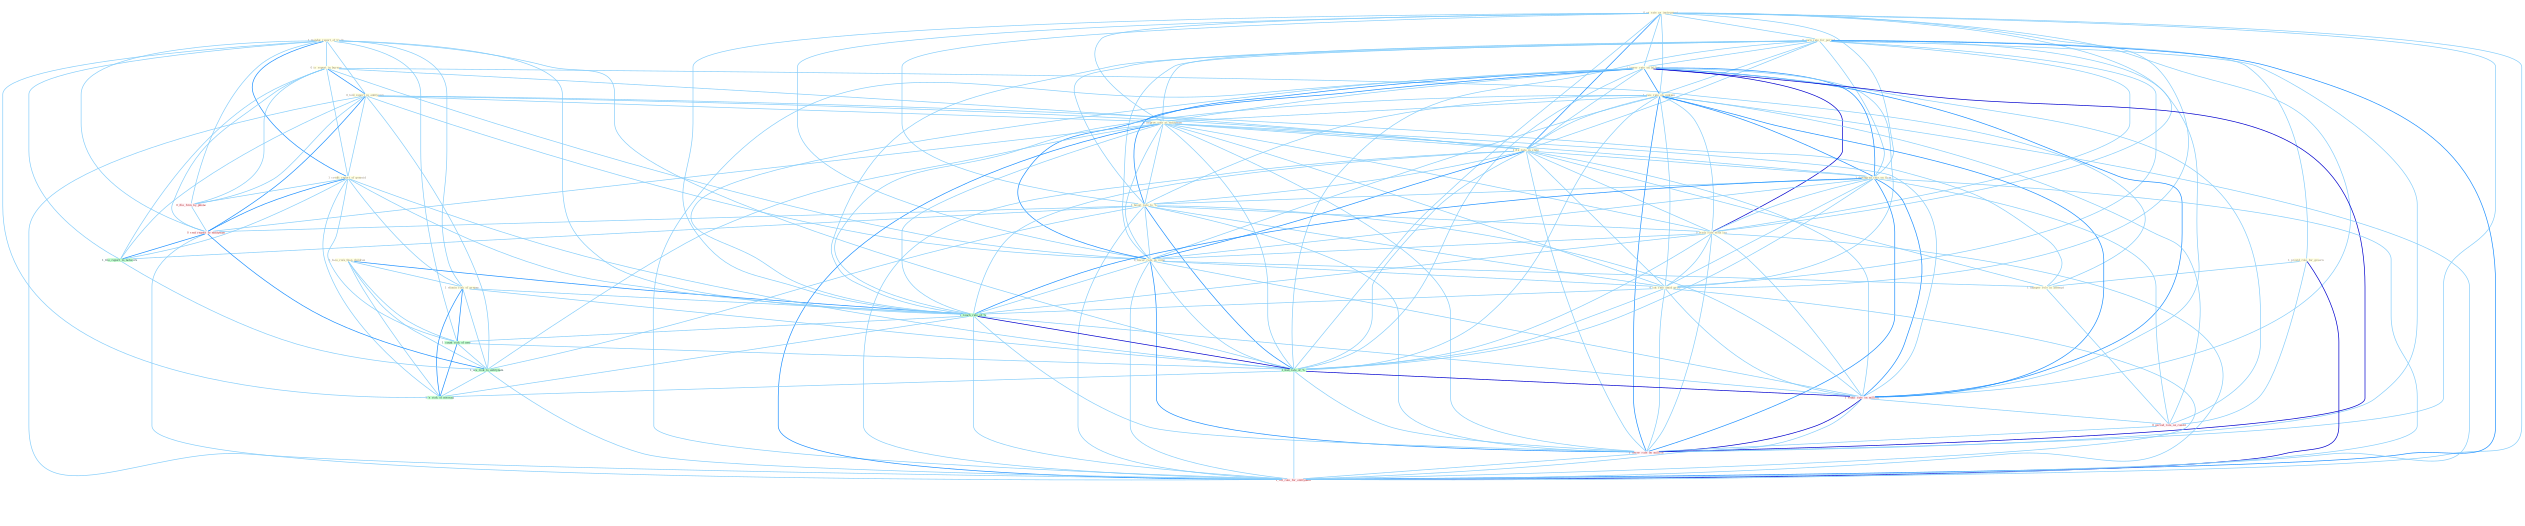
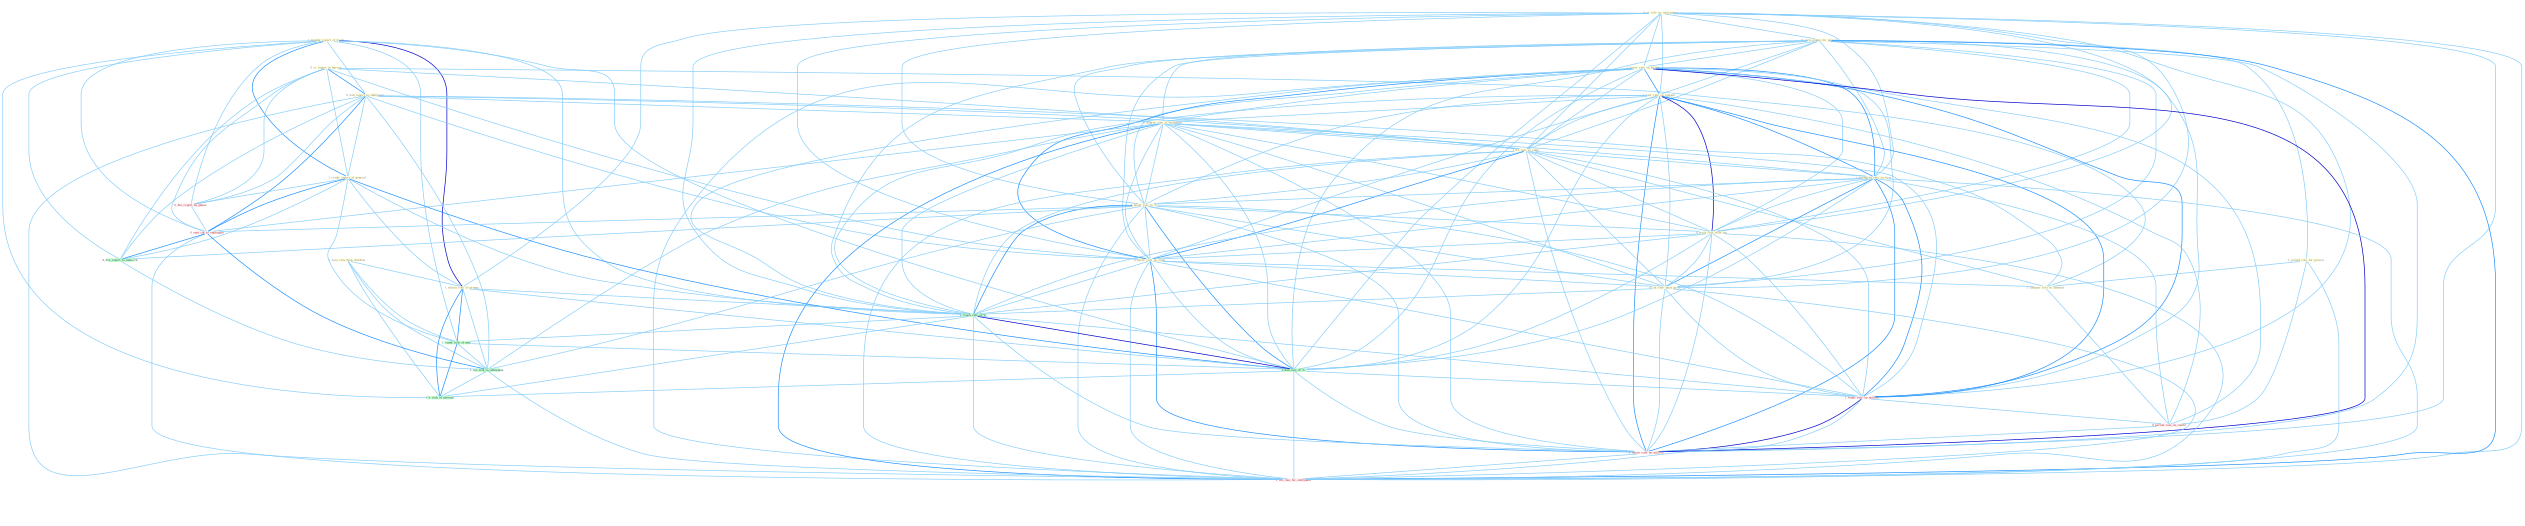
edge "0_us_rate_as_instrument" -- "0_improv_rate_at_entitynam": now "0_us_rate_as_instrument" -- "1_elimin_risk_of_prepay"
node "0_earn_rate_for_period": label "0_earn_rate_for_period" -> "0_earn_elimin_for_period"
edge "1_mandat_report_of_trade" -- "0_is_report_in_bureau": removed
edge "0_us_rate_as_instrument" -- "0_fix_rate_in_state": color #1e90ff -> #87cefa
edge "1_lower_rate_on_billion" -- "1_boost_rate_to_%": color #1e90ff -> #87cefa
edge "1_lower_rate_on_billion" -- "0_track_rate_with_lag": color #0000cd -> #87cefa
edge "1_mandat_report_of_trade" -- "1_elimin_risk_of_prepay": color #87cefa -> #0000cd
edge "1_rais_rate_on_contain" -- "0_track_rate_with_lag": color #87cefa -> #0000cd
node "0_file_firm_by_phone": label "0_file_firm_by_phone" -> "0_file_report_by_phone"
edge "1_downgrad_rate_on_firm" -- "1_reach_rate_of_%": color #1e90ff -> #87cefa
edge "1_downgrad_rate_on_firm" -- "4_cut_rate_amid_grow": color #87cefa -> #1e90ff
node "0_sent_report_to_entitynam": label "0_sent_report_to_entitynam" -> "0_sent_cut_to_entitynam"
edge "0_fix_rate_in_state" -- "1_had_rate_of_%": removed
node "1_file_report_to_network": label "1_file_report_to_network" -> "9_file_report_to_network"
edge "1_face_risk_than_children" -- "1_reach_rate_of_%": now "1_boost_rate_to_%" -- "1_reach_rate_of_%"
edge "1_credit_report_of_genocid" -- "1_had_rate_of_%": color #87cefa -> #1e90ff
edge "1_credit_report_of_genocid" -- "1_'s_risk_of_messag": removed
edge "4_cut_rate_amid_grow" -- "1_had_rate_of_%": removed
edge "1_had_rate_of_%" -- "1_reduc_rate_on_million": color #0000cd -> #87cefa
edge "1_rais_rate_on_contain" -- "1_lift_rate_for_entitynam": removed
edge "1_provid_role_for_govern" -- "1_lift_rate_for_entitynam": color #0000cd -> #87cefa
